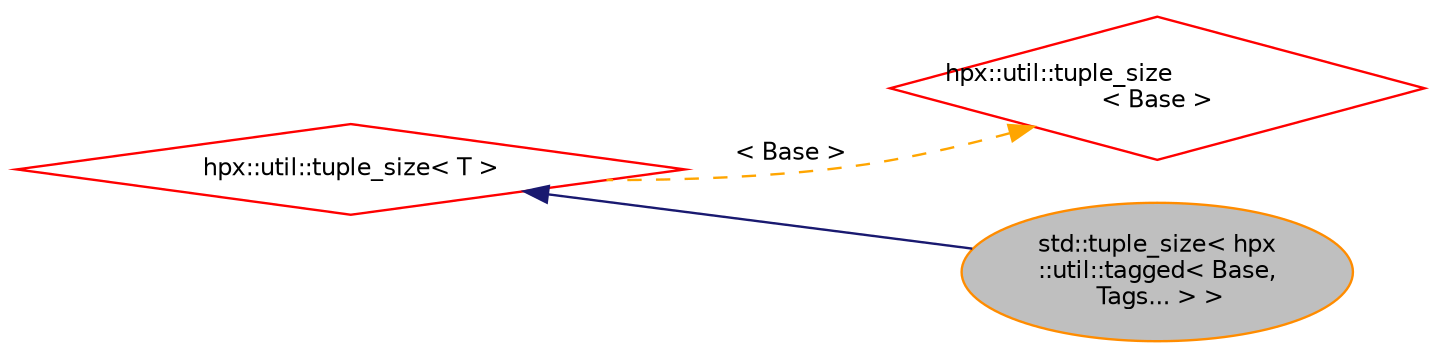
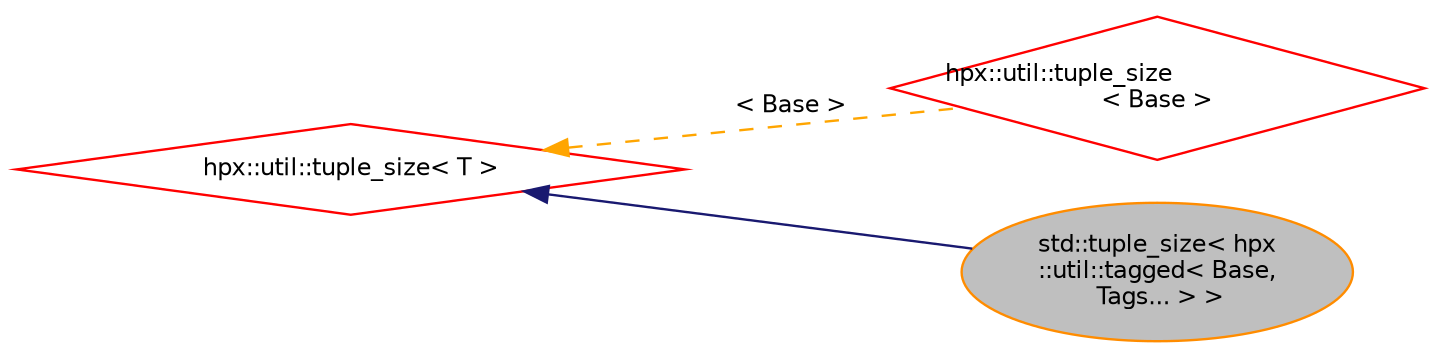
edge "hpx::util::tuple_size< T >" -> "hpx::util::tuple_size < Base >": reversed
